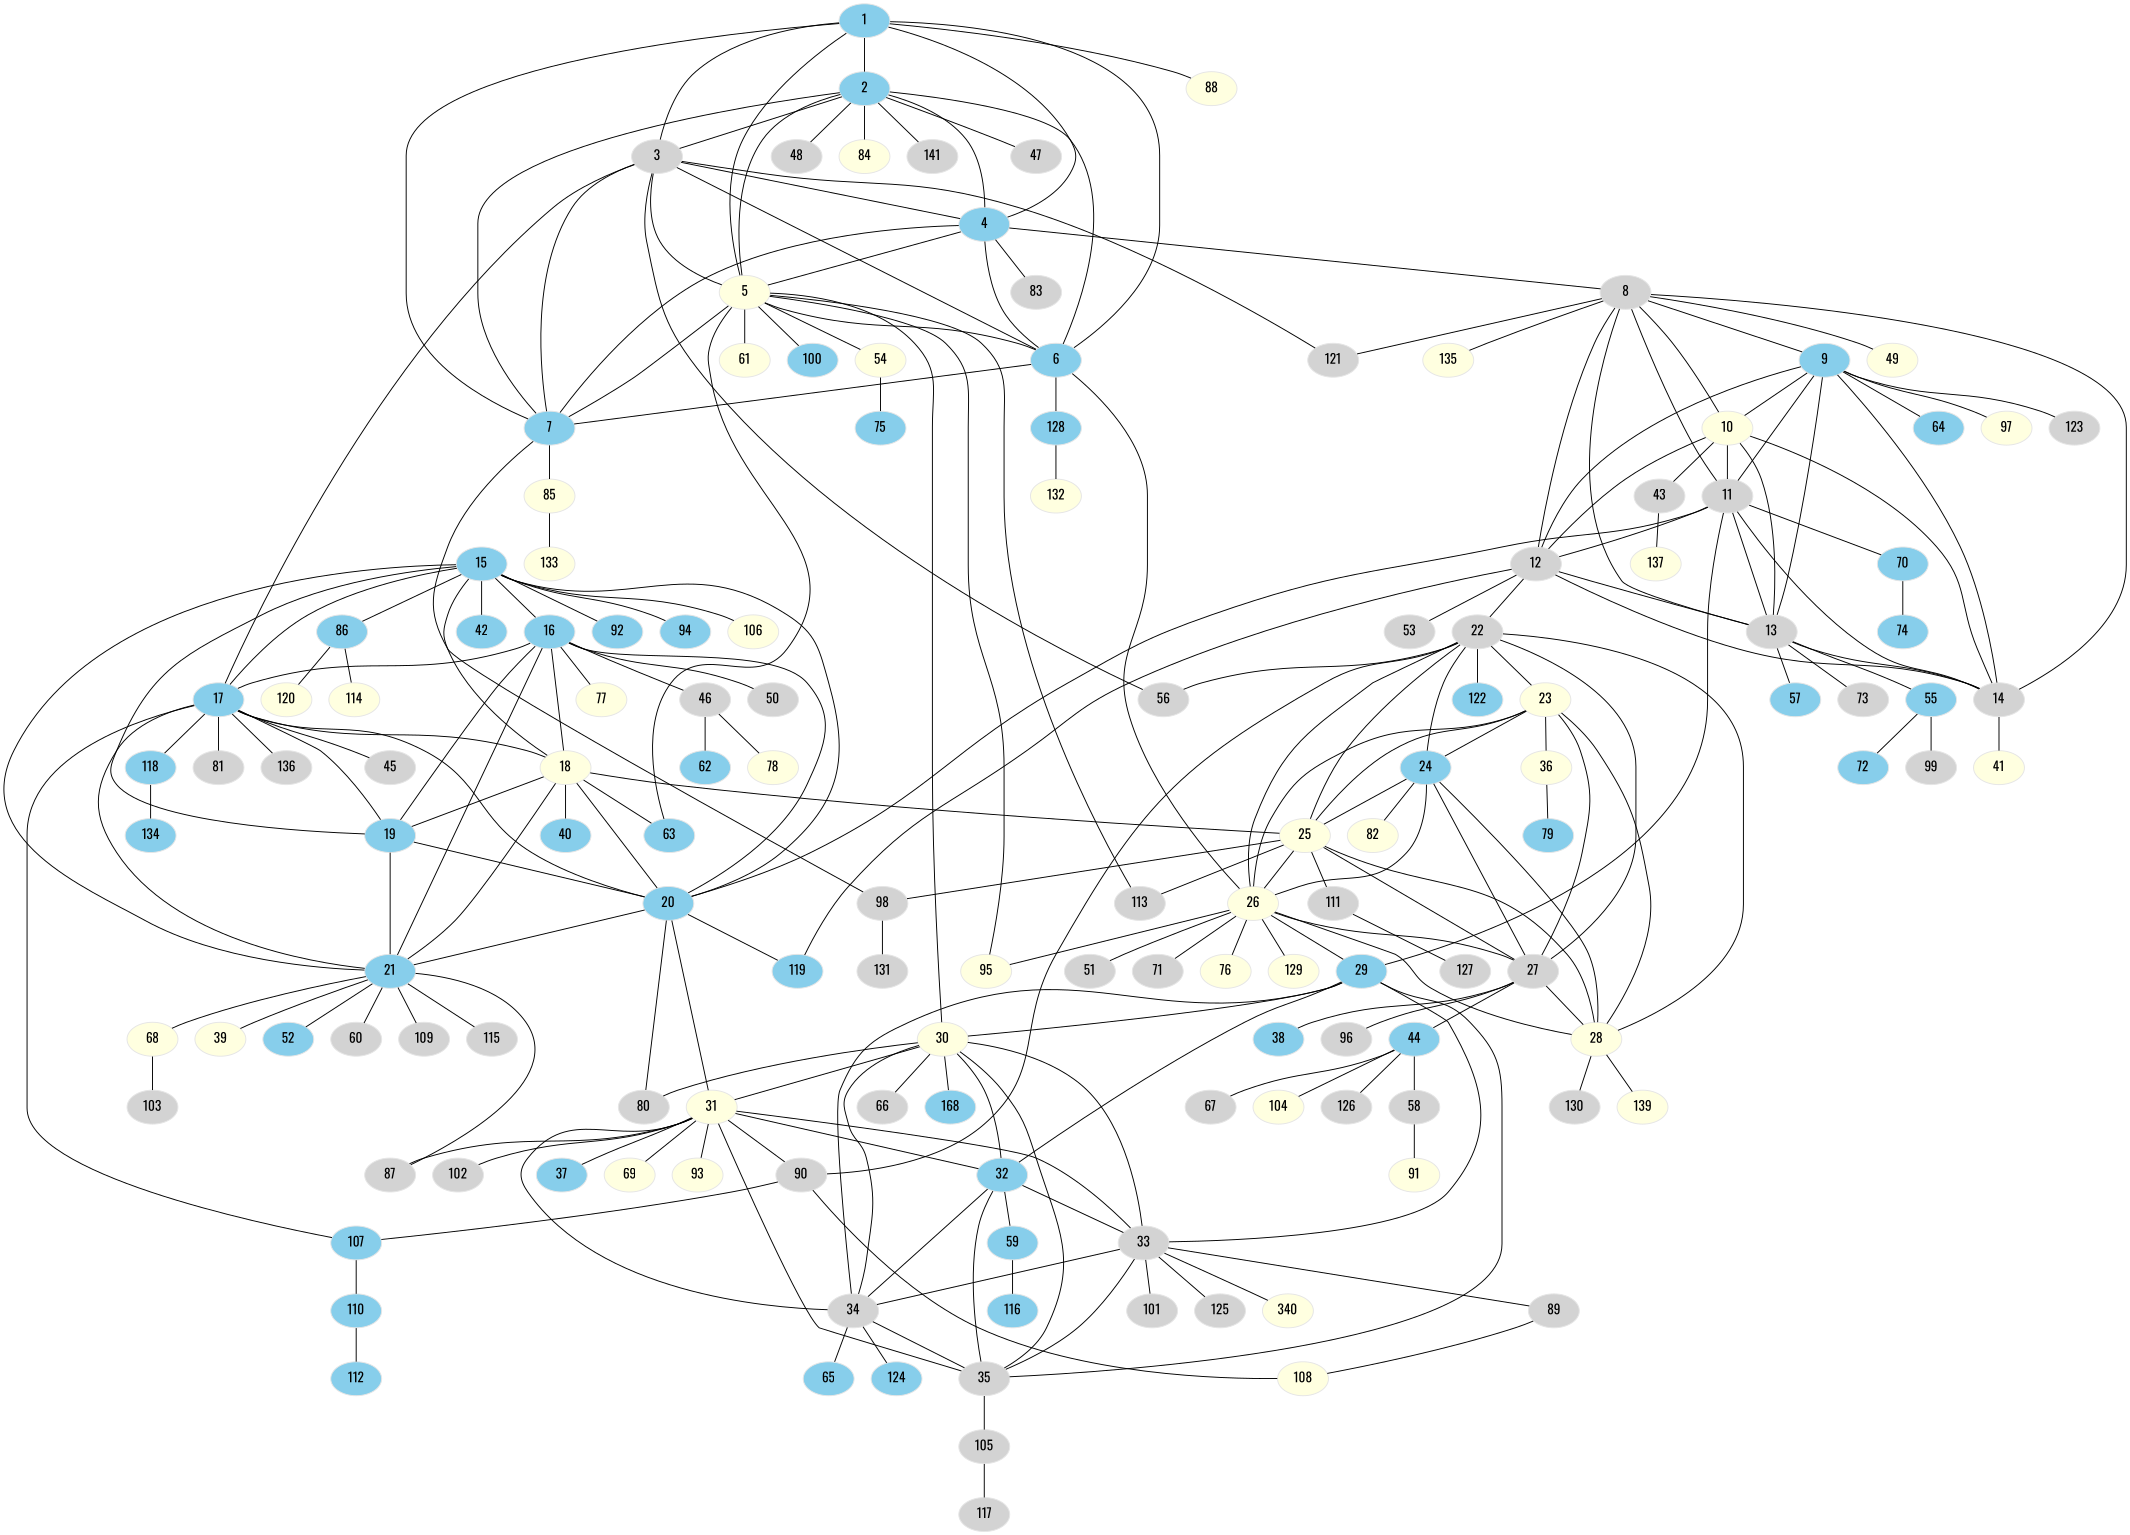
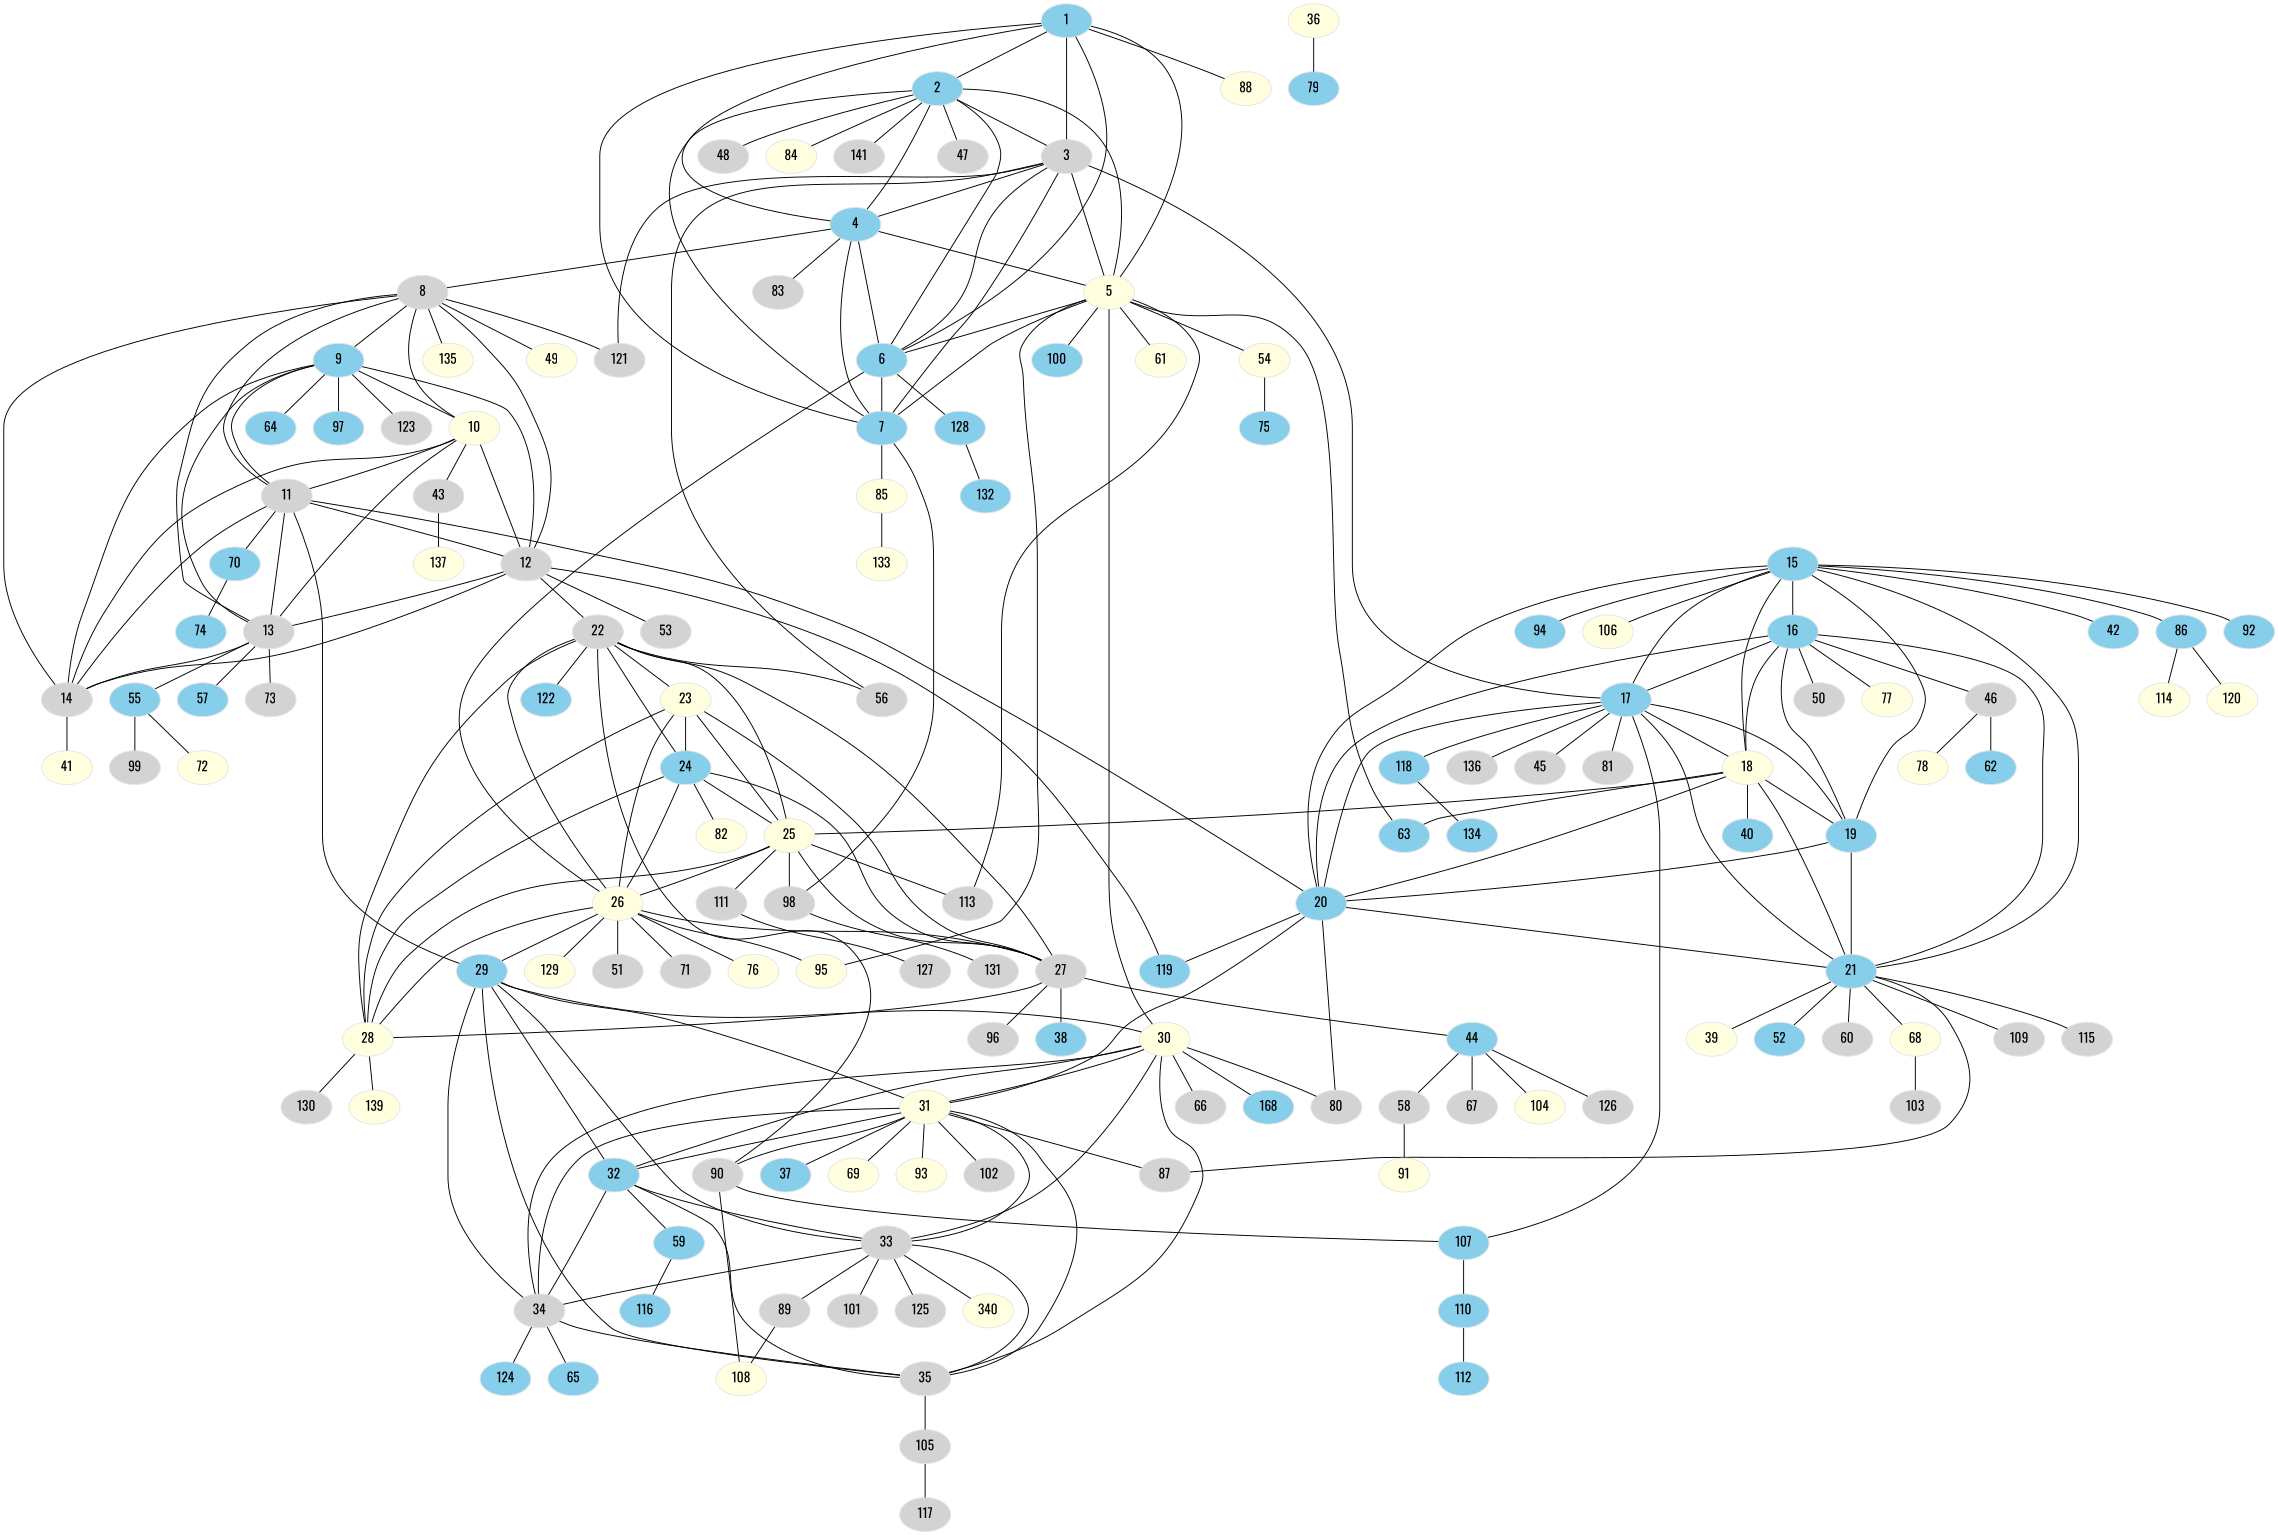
node "97": fillcolor lightyellow -> skyblue
node "132": fillcolor lightyellow -> skyblue
edge "23" -- "36": removed
node "72": fillcolor skyblue -> lightyellow
edge "29" -- "31": added
